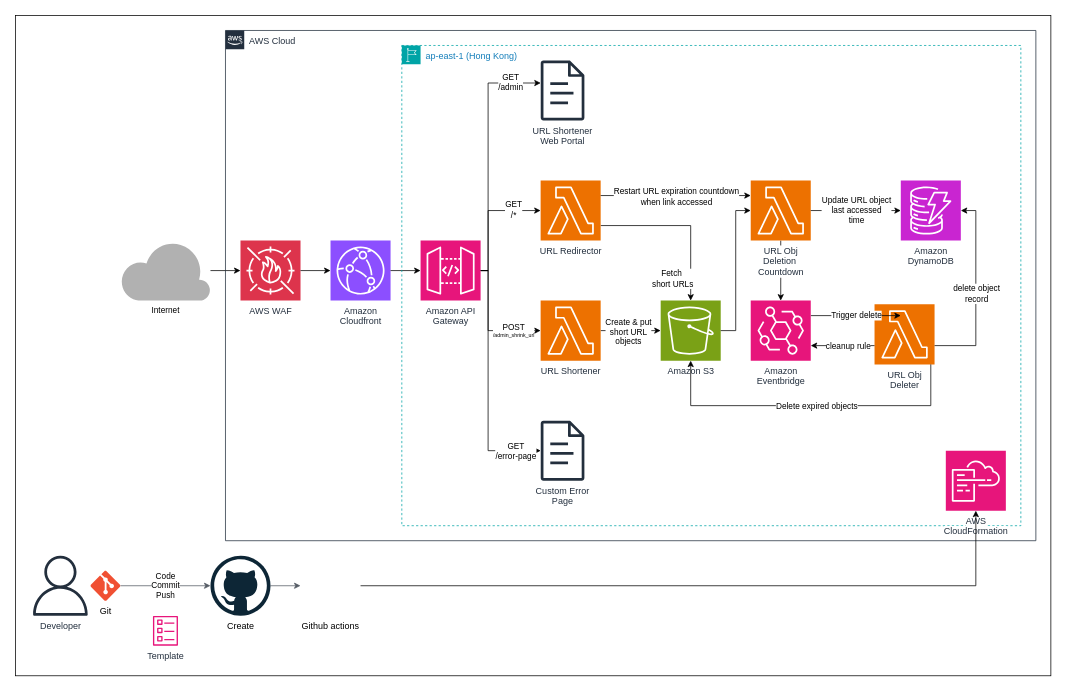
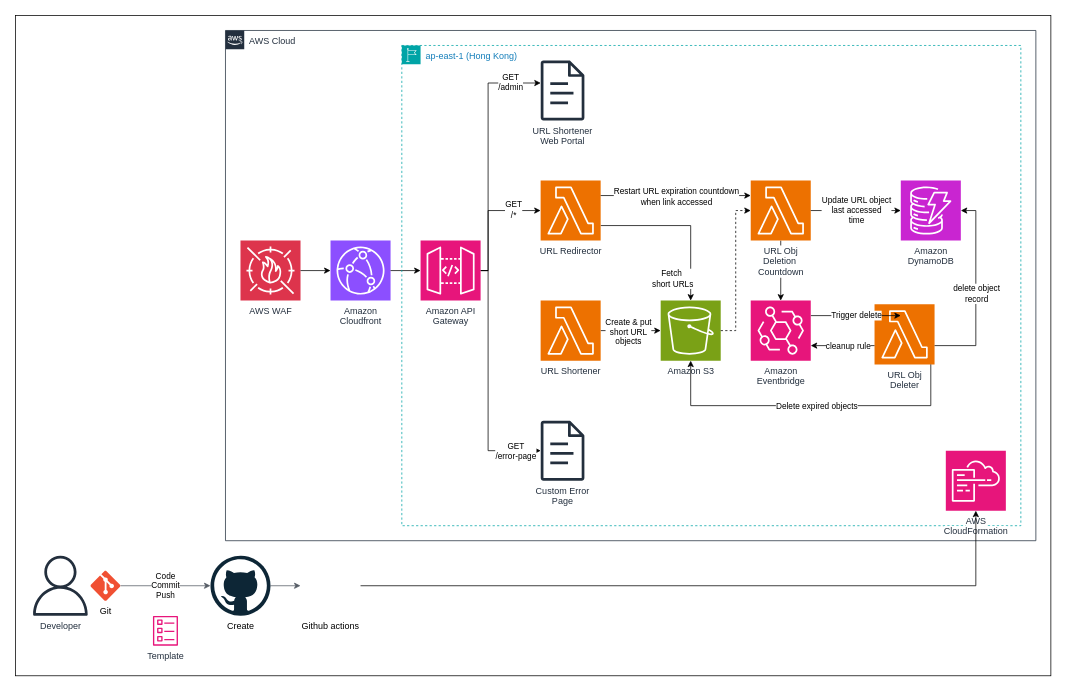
node "Internet": removed
edge "Internet" -> "AWS WAF": removed
edge "Amazon S3" -> "URL Obj Deletion Countdown": style solid -> dashed
edge "Amazon API Gateway" -> "URL Shortener": removed, label "POST /admin_shrink_url"
